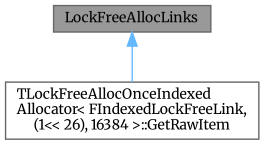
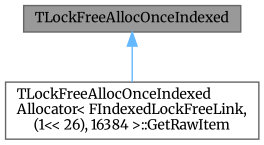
node "LockFreeAllocLinks": label "LockFreeAllocLinks" -> "TLockFreeAllocOnceIndexed"
